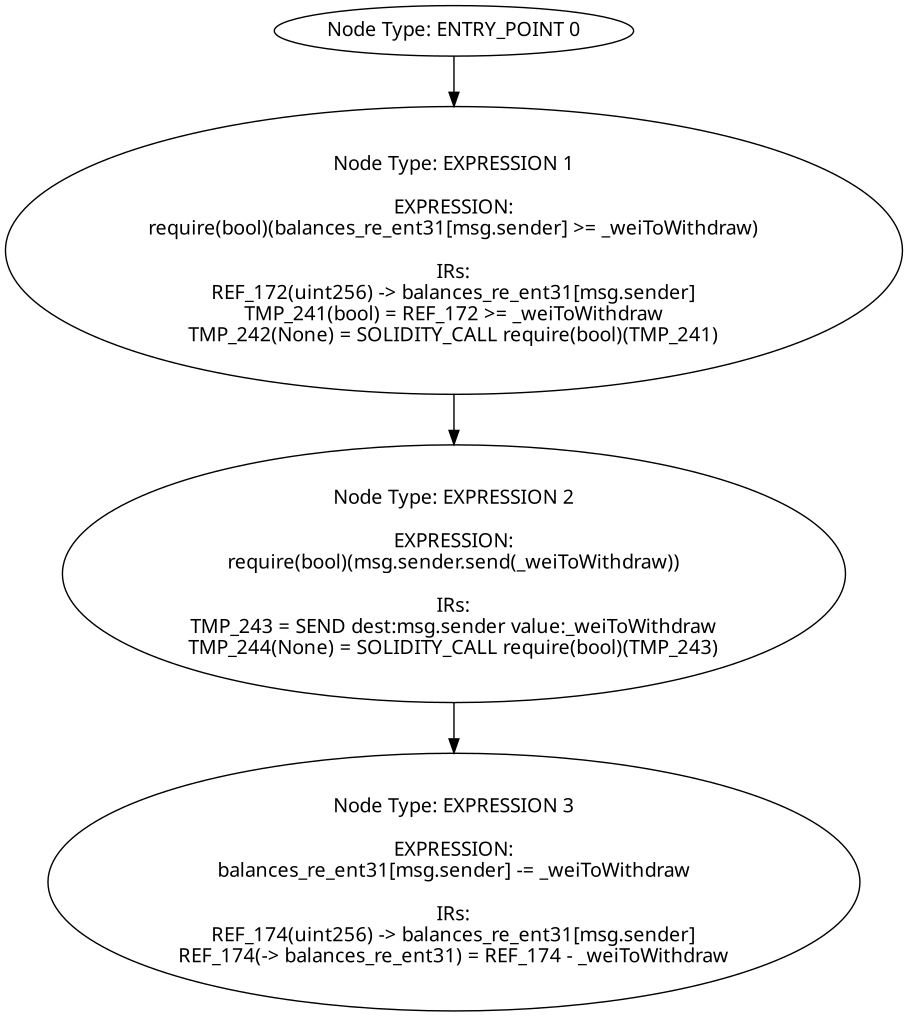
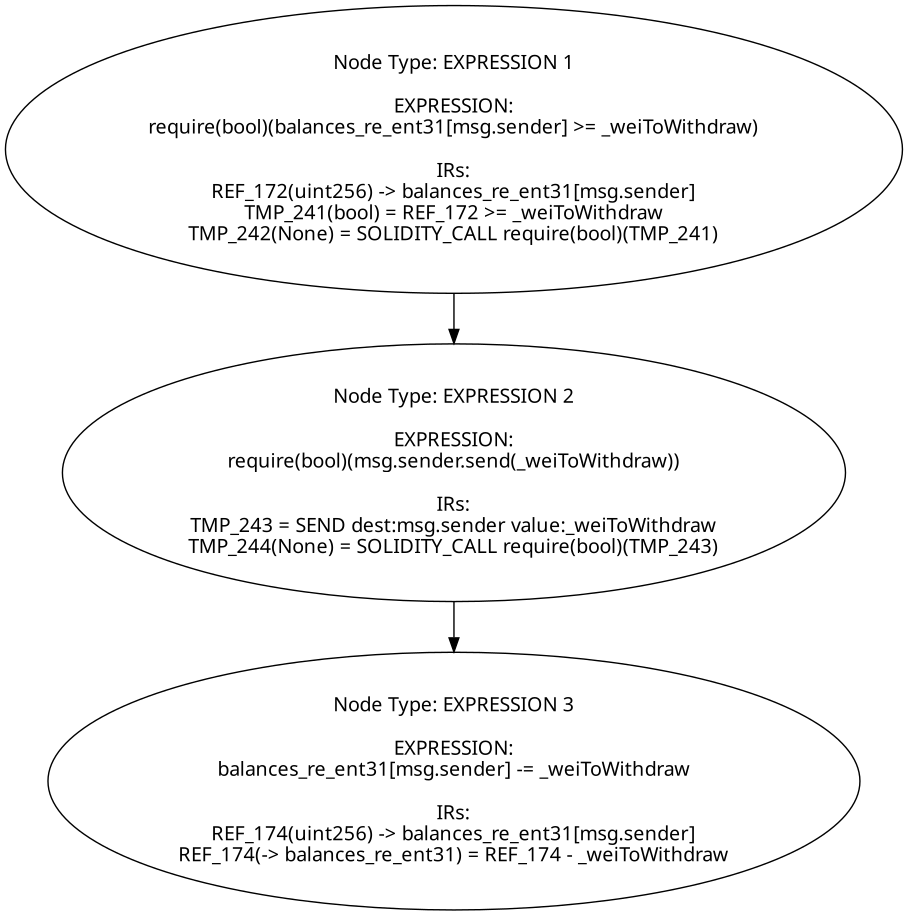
node "Node Type: ENTRY_POINT 0": removed
